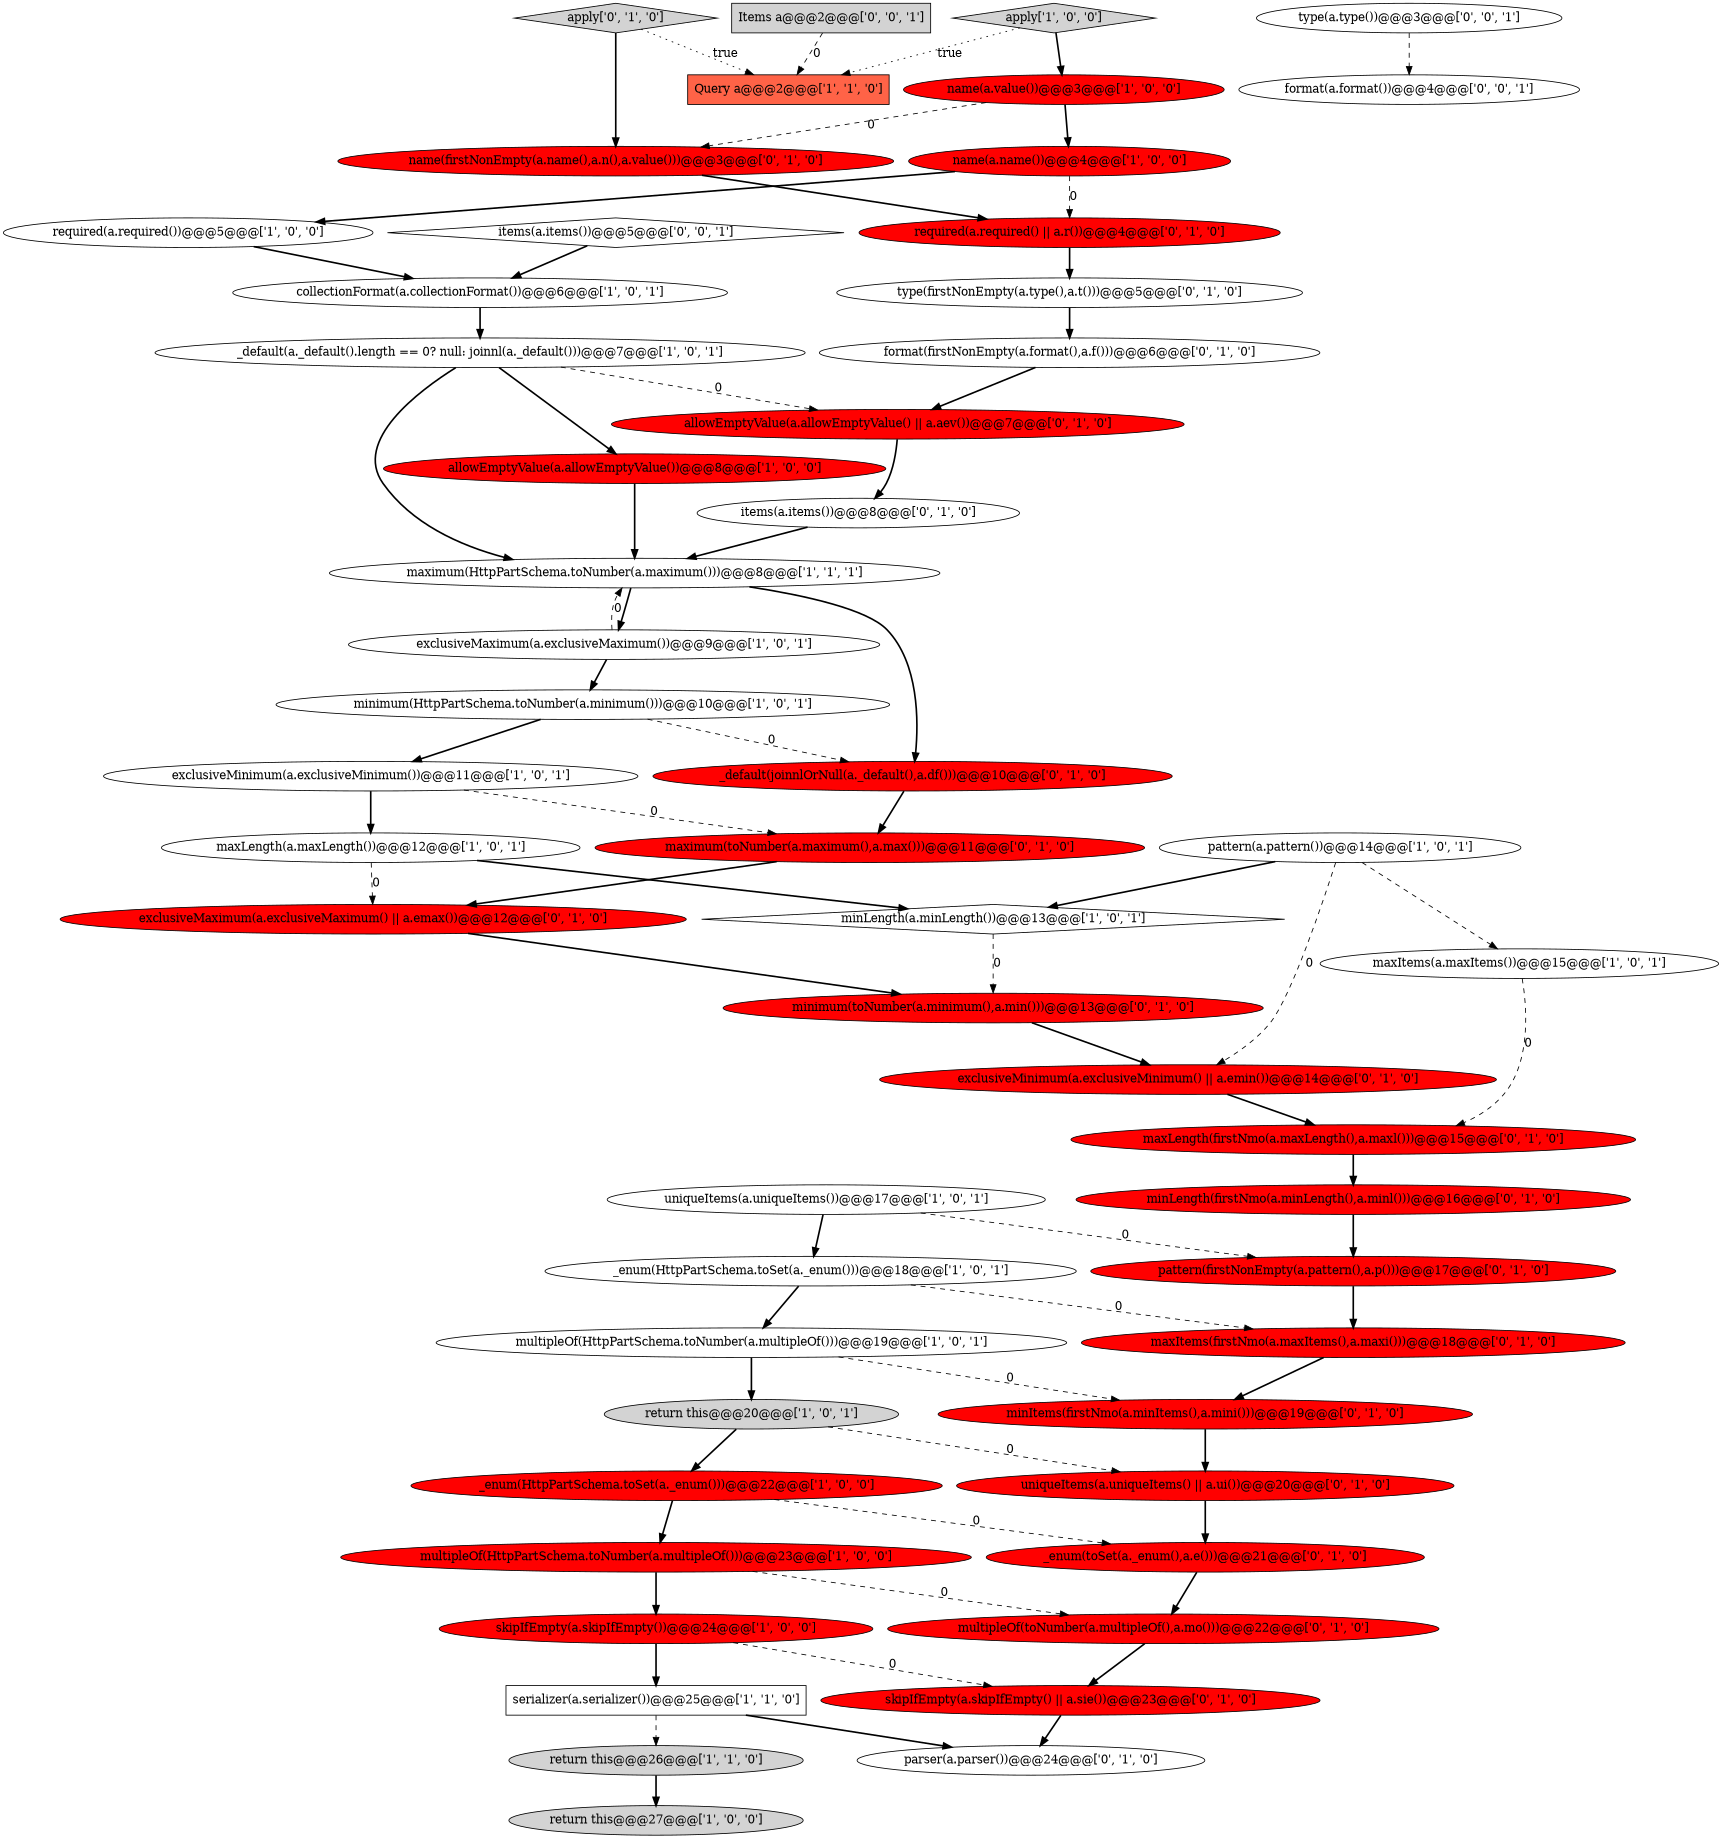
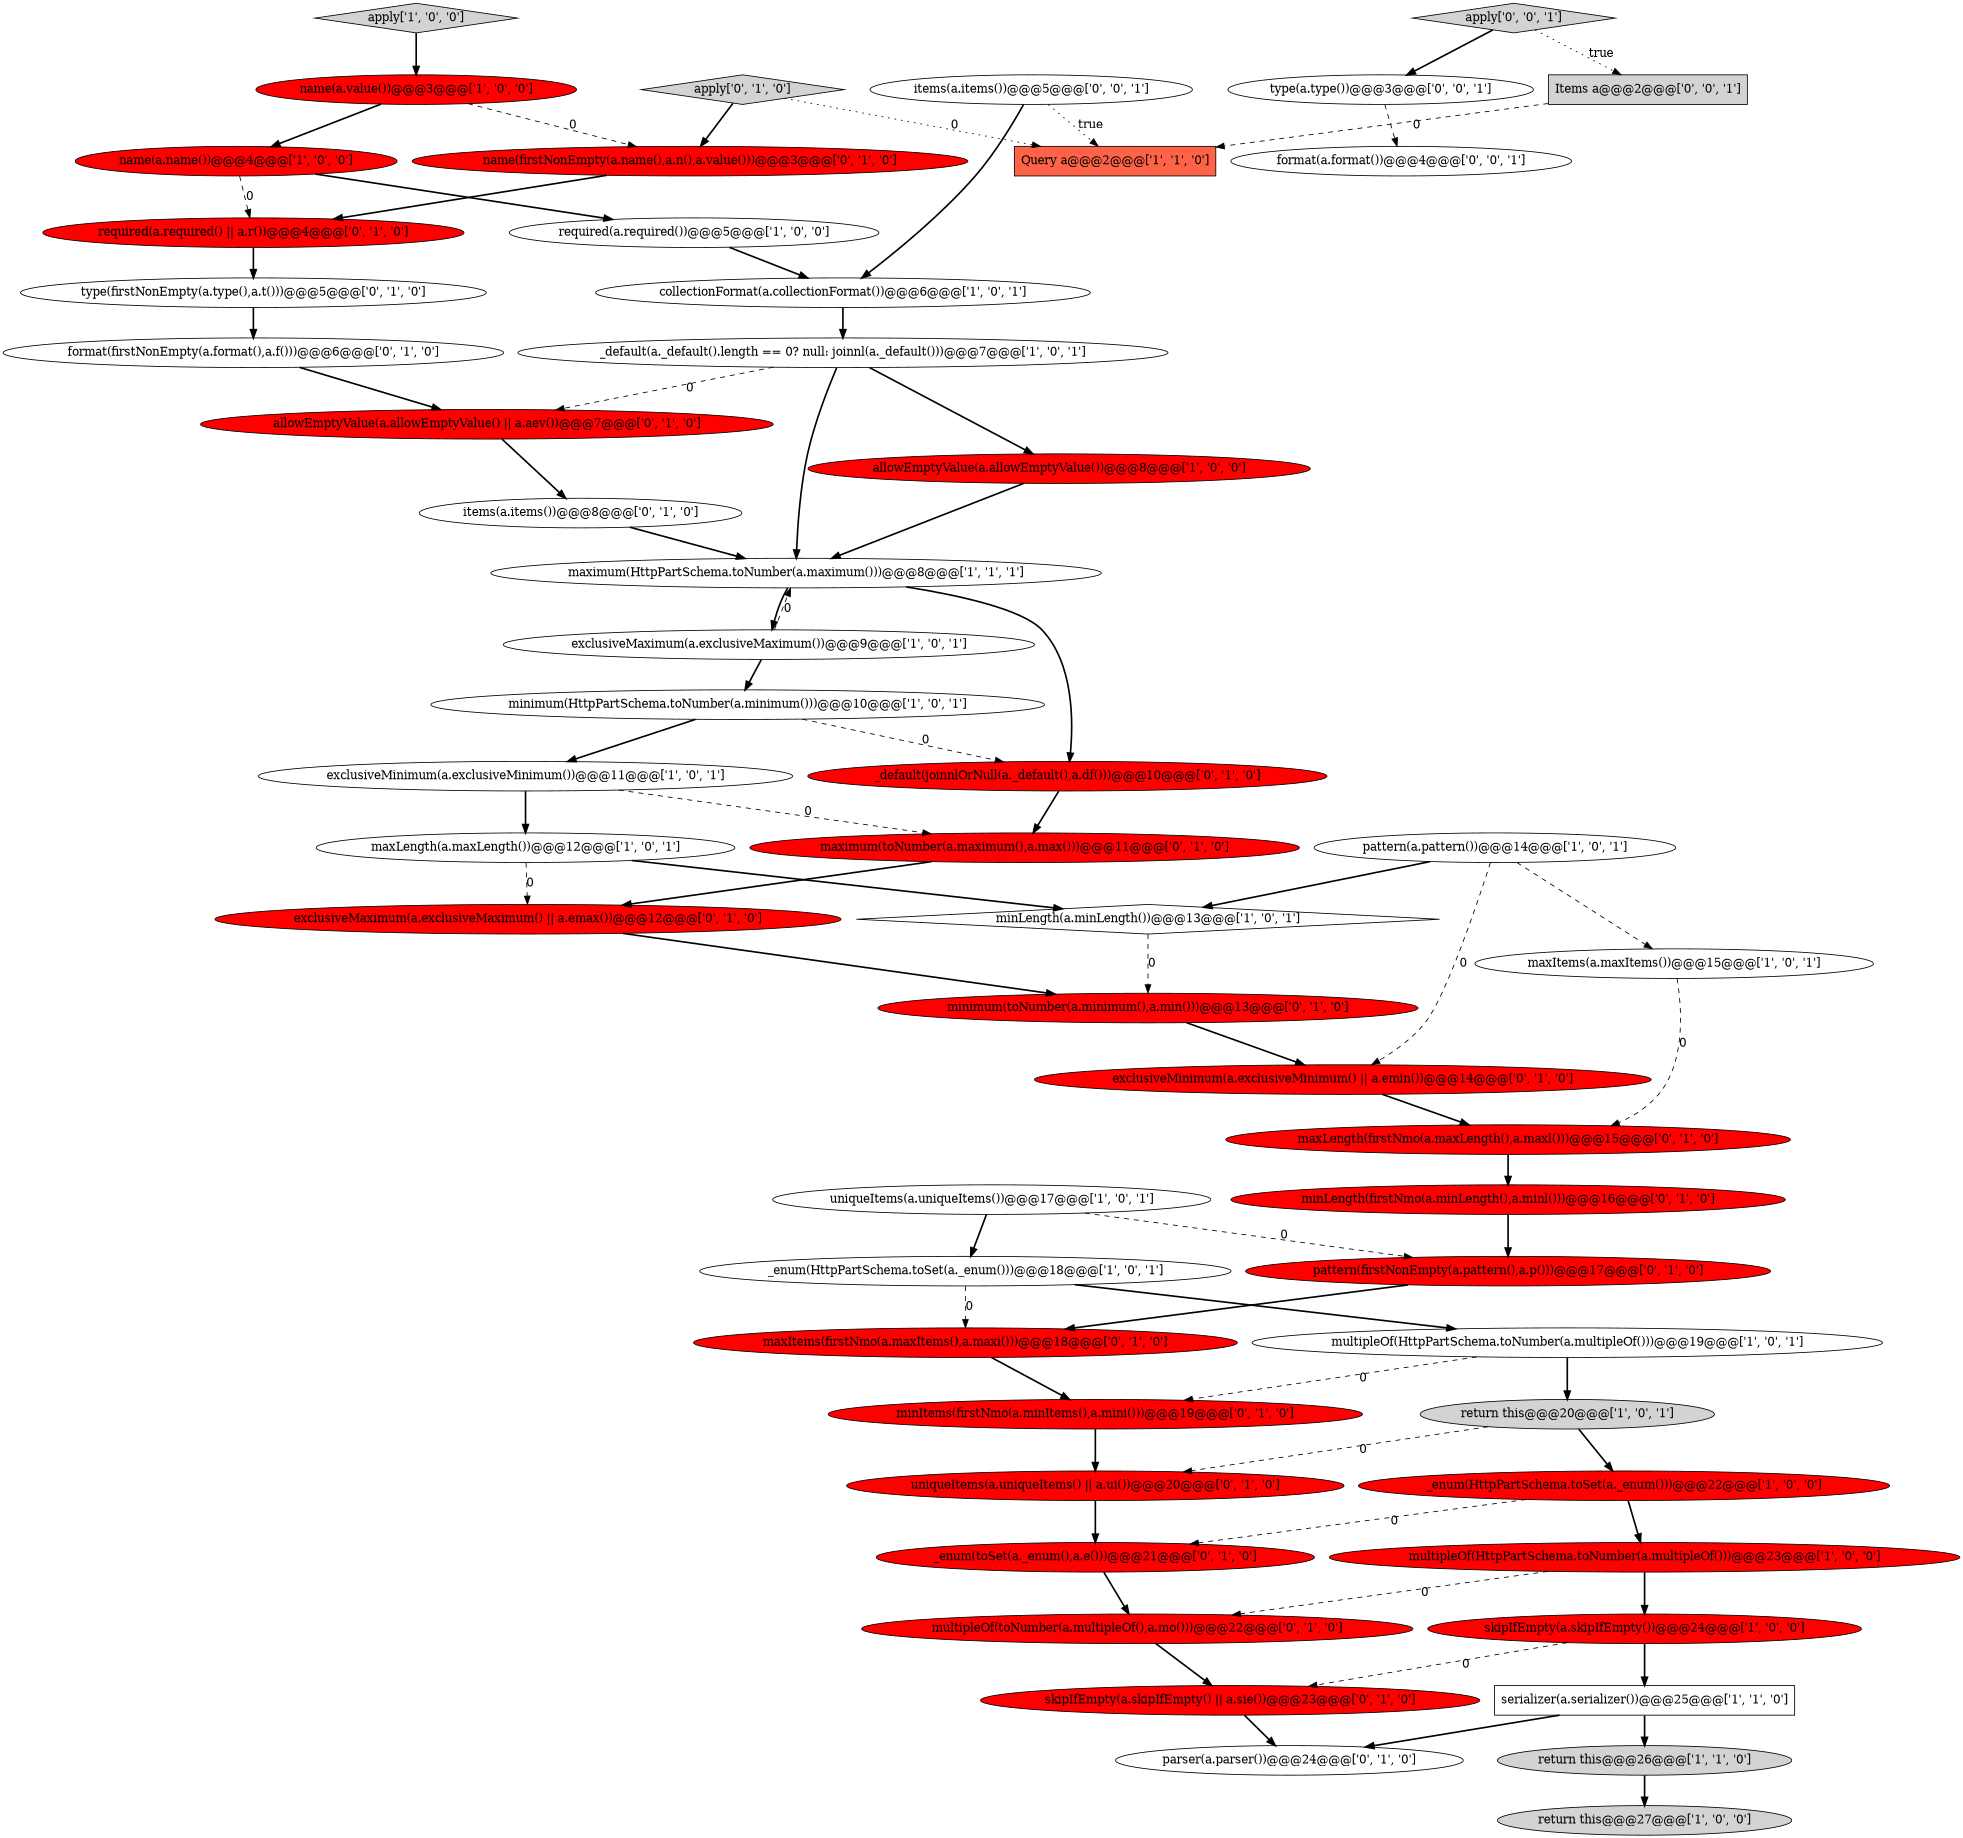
node "apply['0', '0', '1']": added
edge "apply['1', '0', '0']" -> "Query a@@@2@@@['1', '1', '0']": now "items(a.items())@@@5@@@['0', '0', '1']" -> "Query a@@@2@@@['1', '1', '0']"
edge "apply['0', '1', '0']" -> "Query a@@@2@@@['1', '1', '0']": label "true" -> "0"
node "items(a.items())@@@5@@@['0', '0', '1']": shape diamond -> ellipse
edge "serializer(a.serializer())@@@25@@@['1', '1', '0']" -> "return this@@@26@@@['1', '1', '0']": style dashed -> bold
